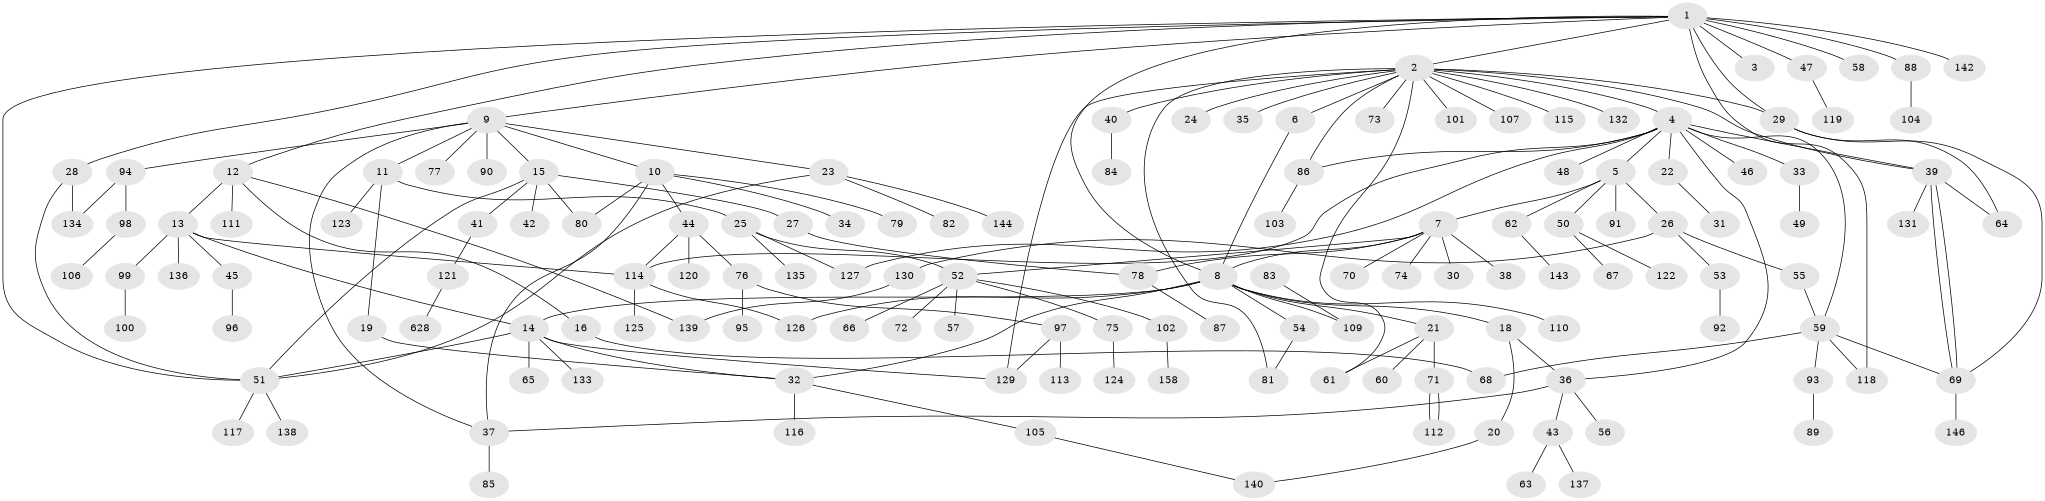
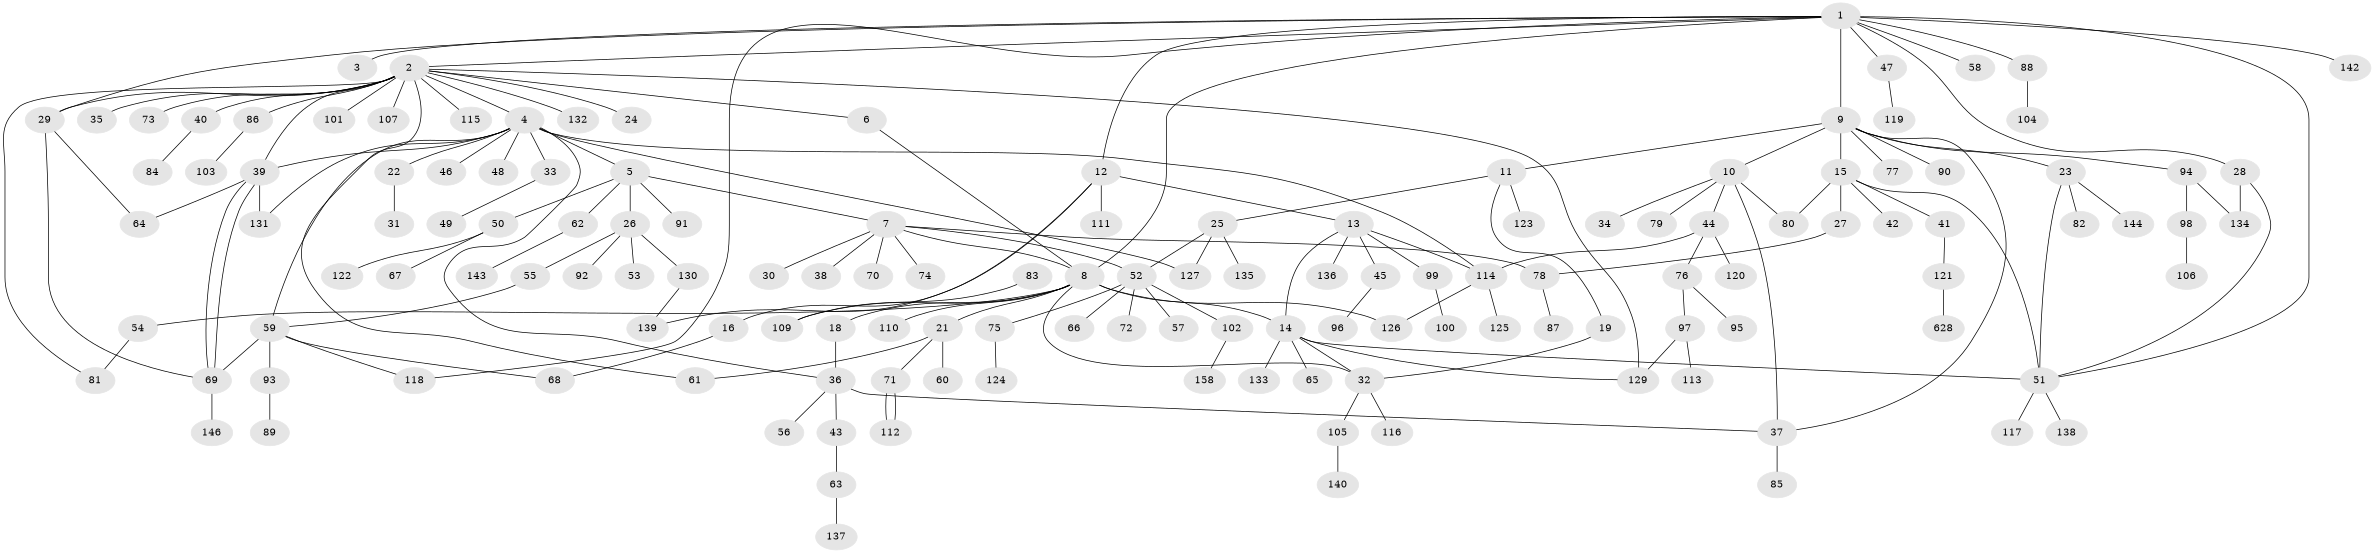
edge "4" -- "86": now "4" -- "131"
edge "53" -- "92": now "26" -- "92"
node "20": removed
edge "43" -- "137": now "63" -- "137"
